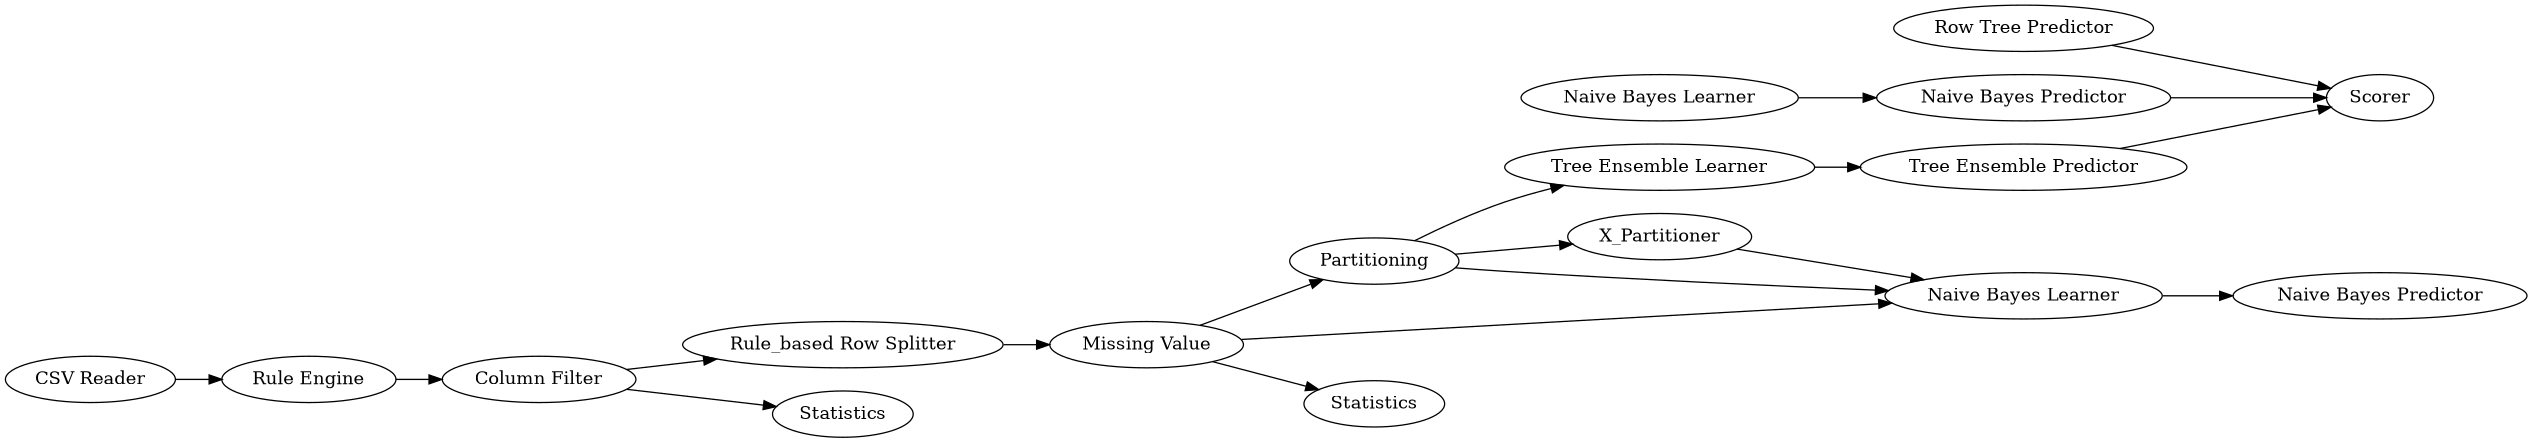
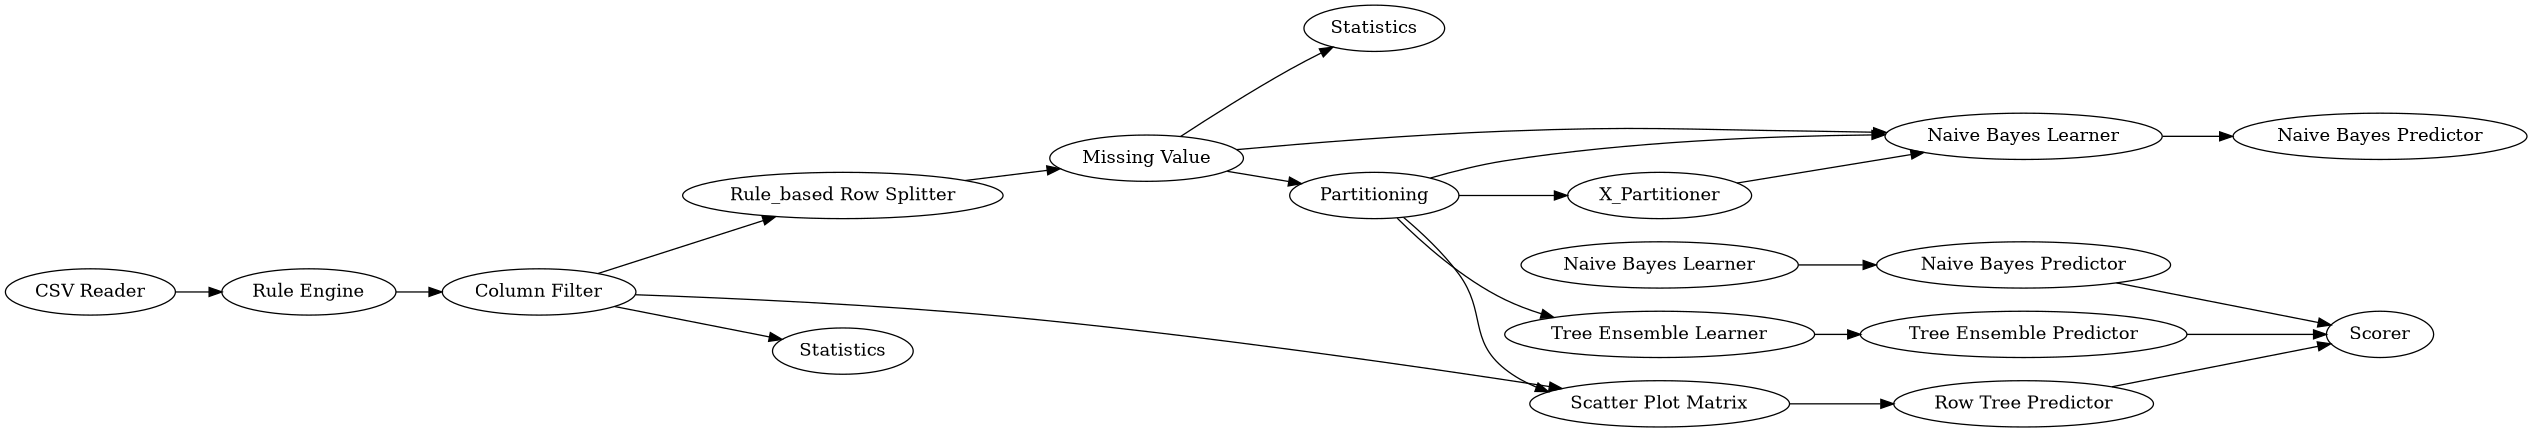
node "Scatter Plot Matrix": added
